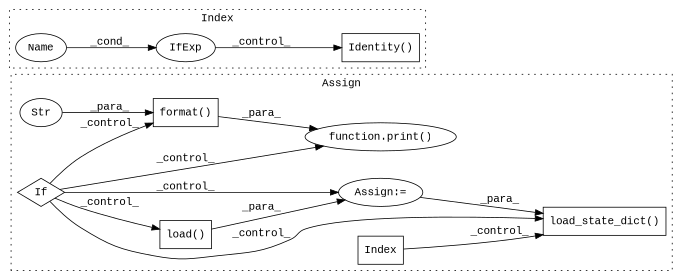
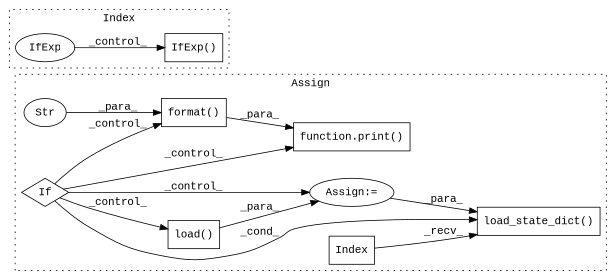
node "Name": removed
node "Identity()": label "Identity()" -> "IfExp()"
node "function.print()": shape ellipse -> box
edge "Index" -> "load_state_dict()": label "_control_" -> "_recv_"
edge "If" -> "load_state_dict()": label "_control_" -> "_cond_"
